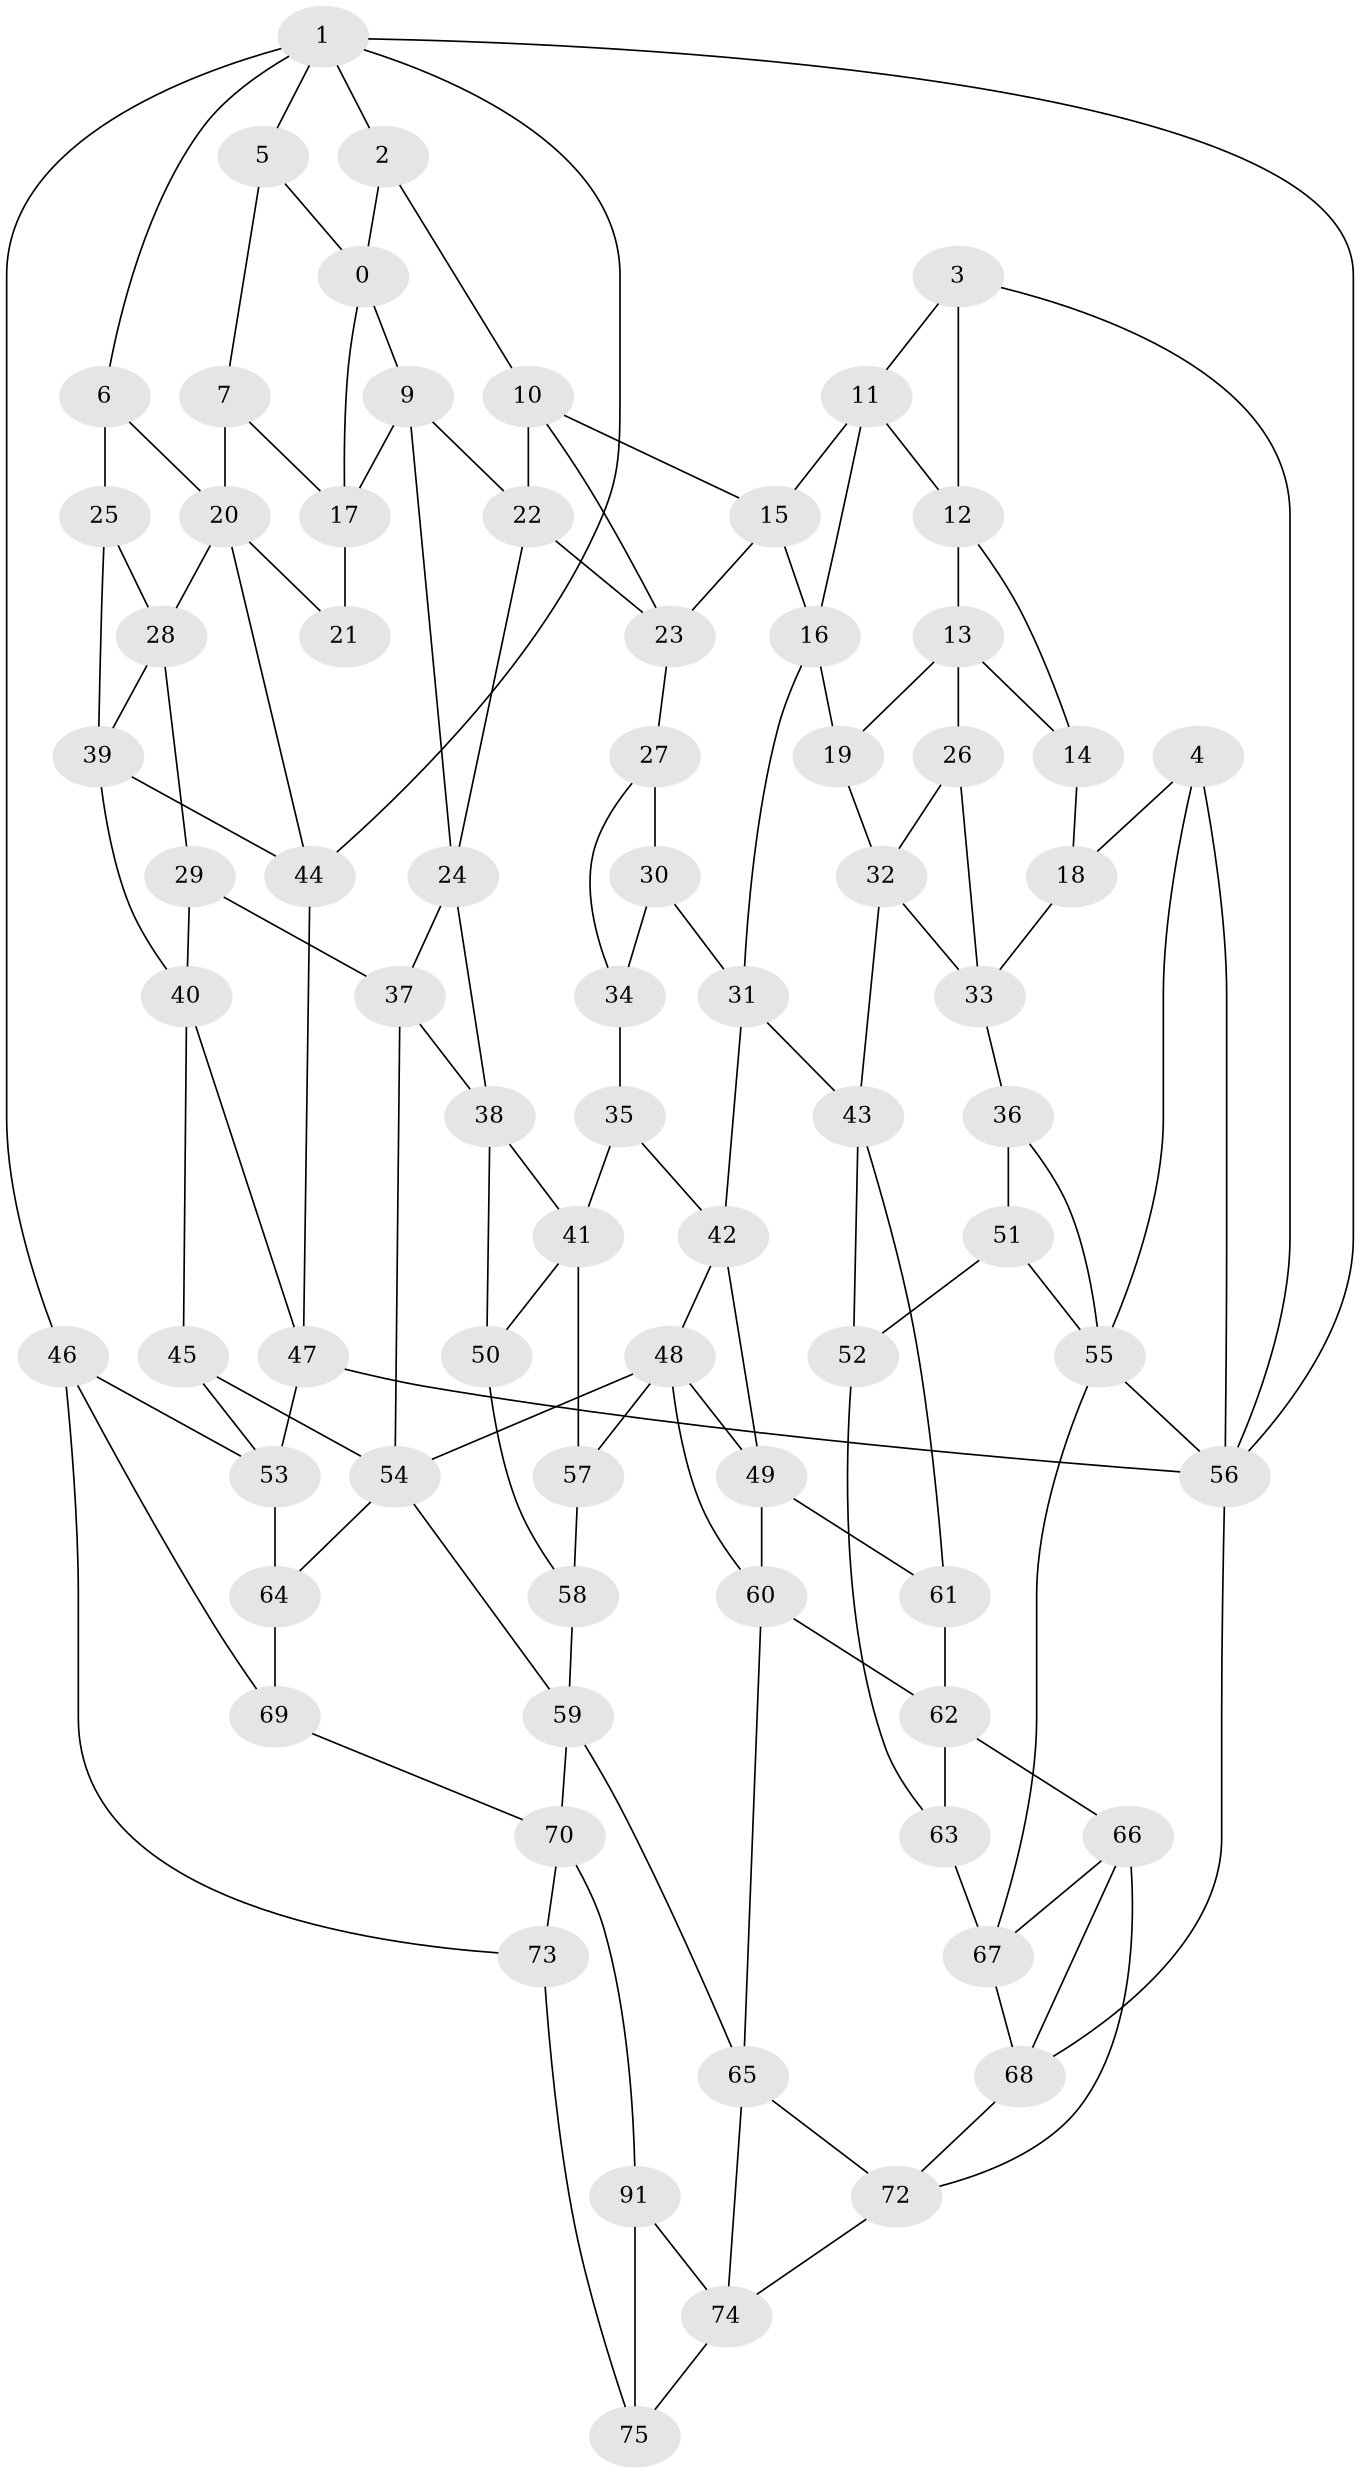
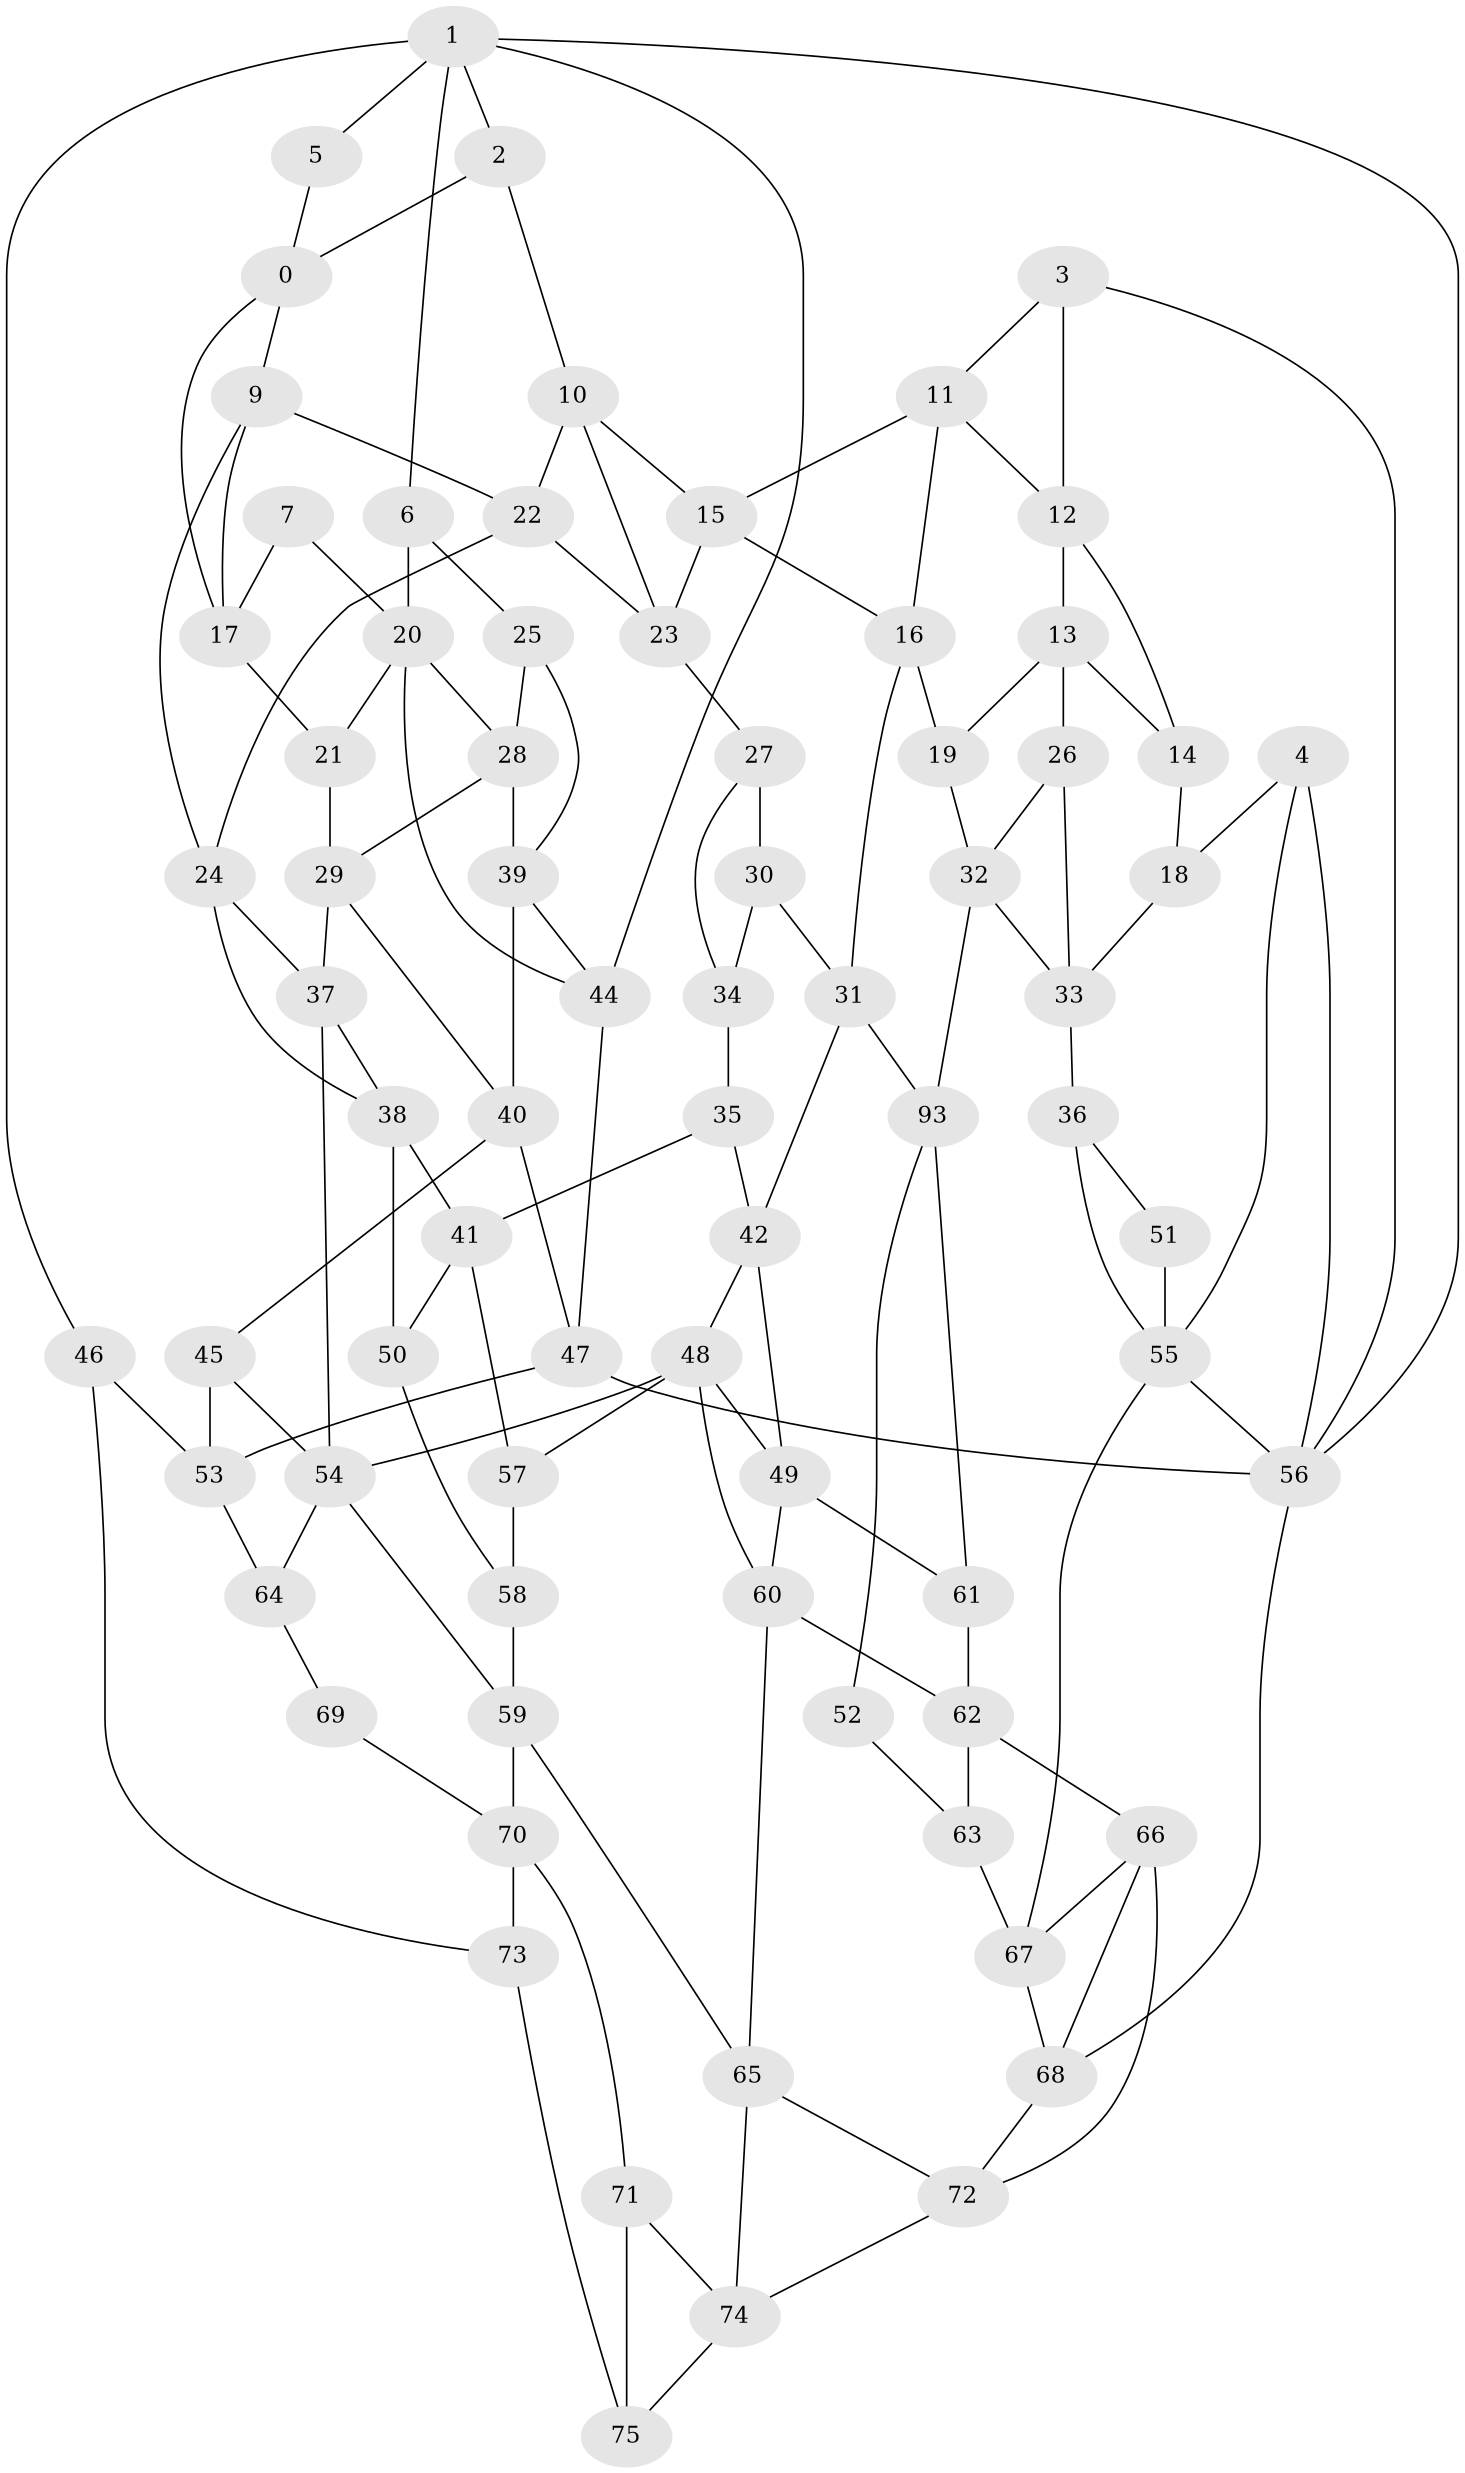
edge "5" -- "7": removed
edge "21" -- "29": added
node "43": label "43" -> "93"
edge "51" -- "52": removed
edge "46" -- "69": removed
node "91": label "91" -> "71"
